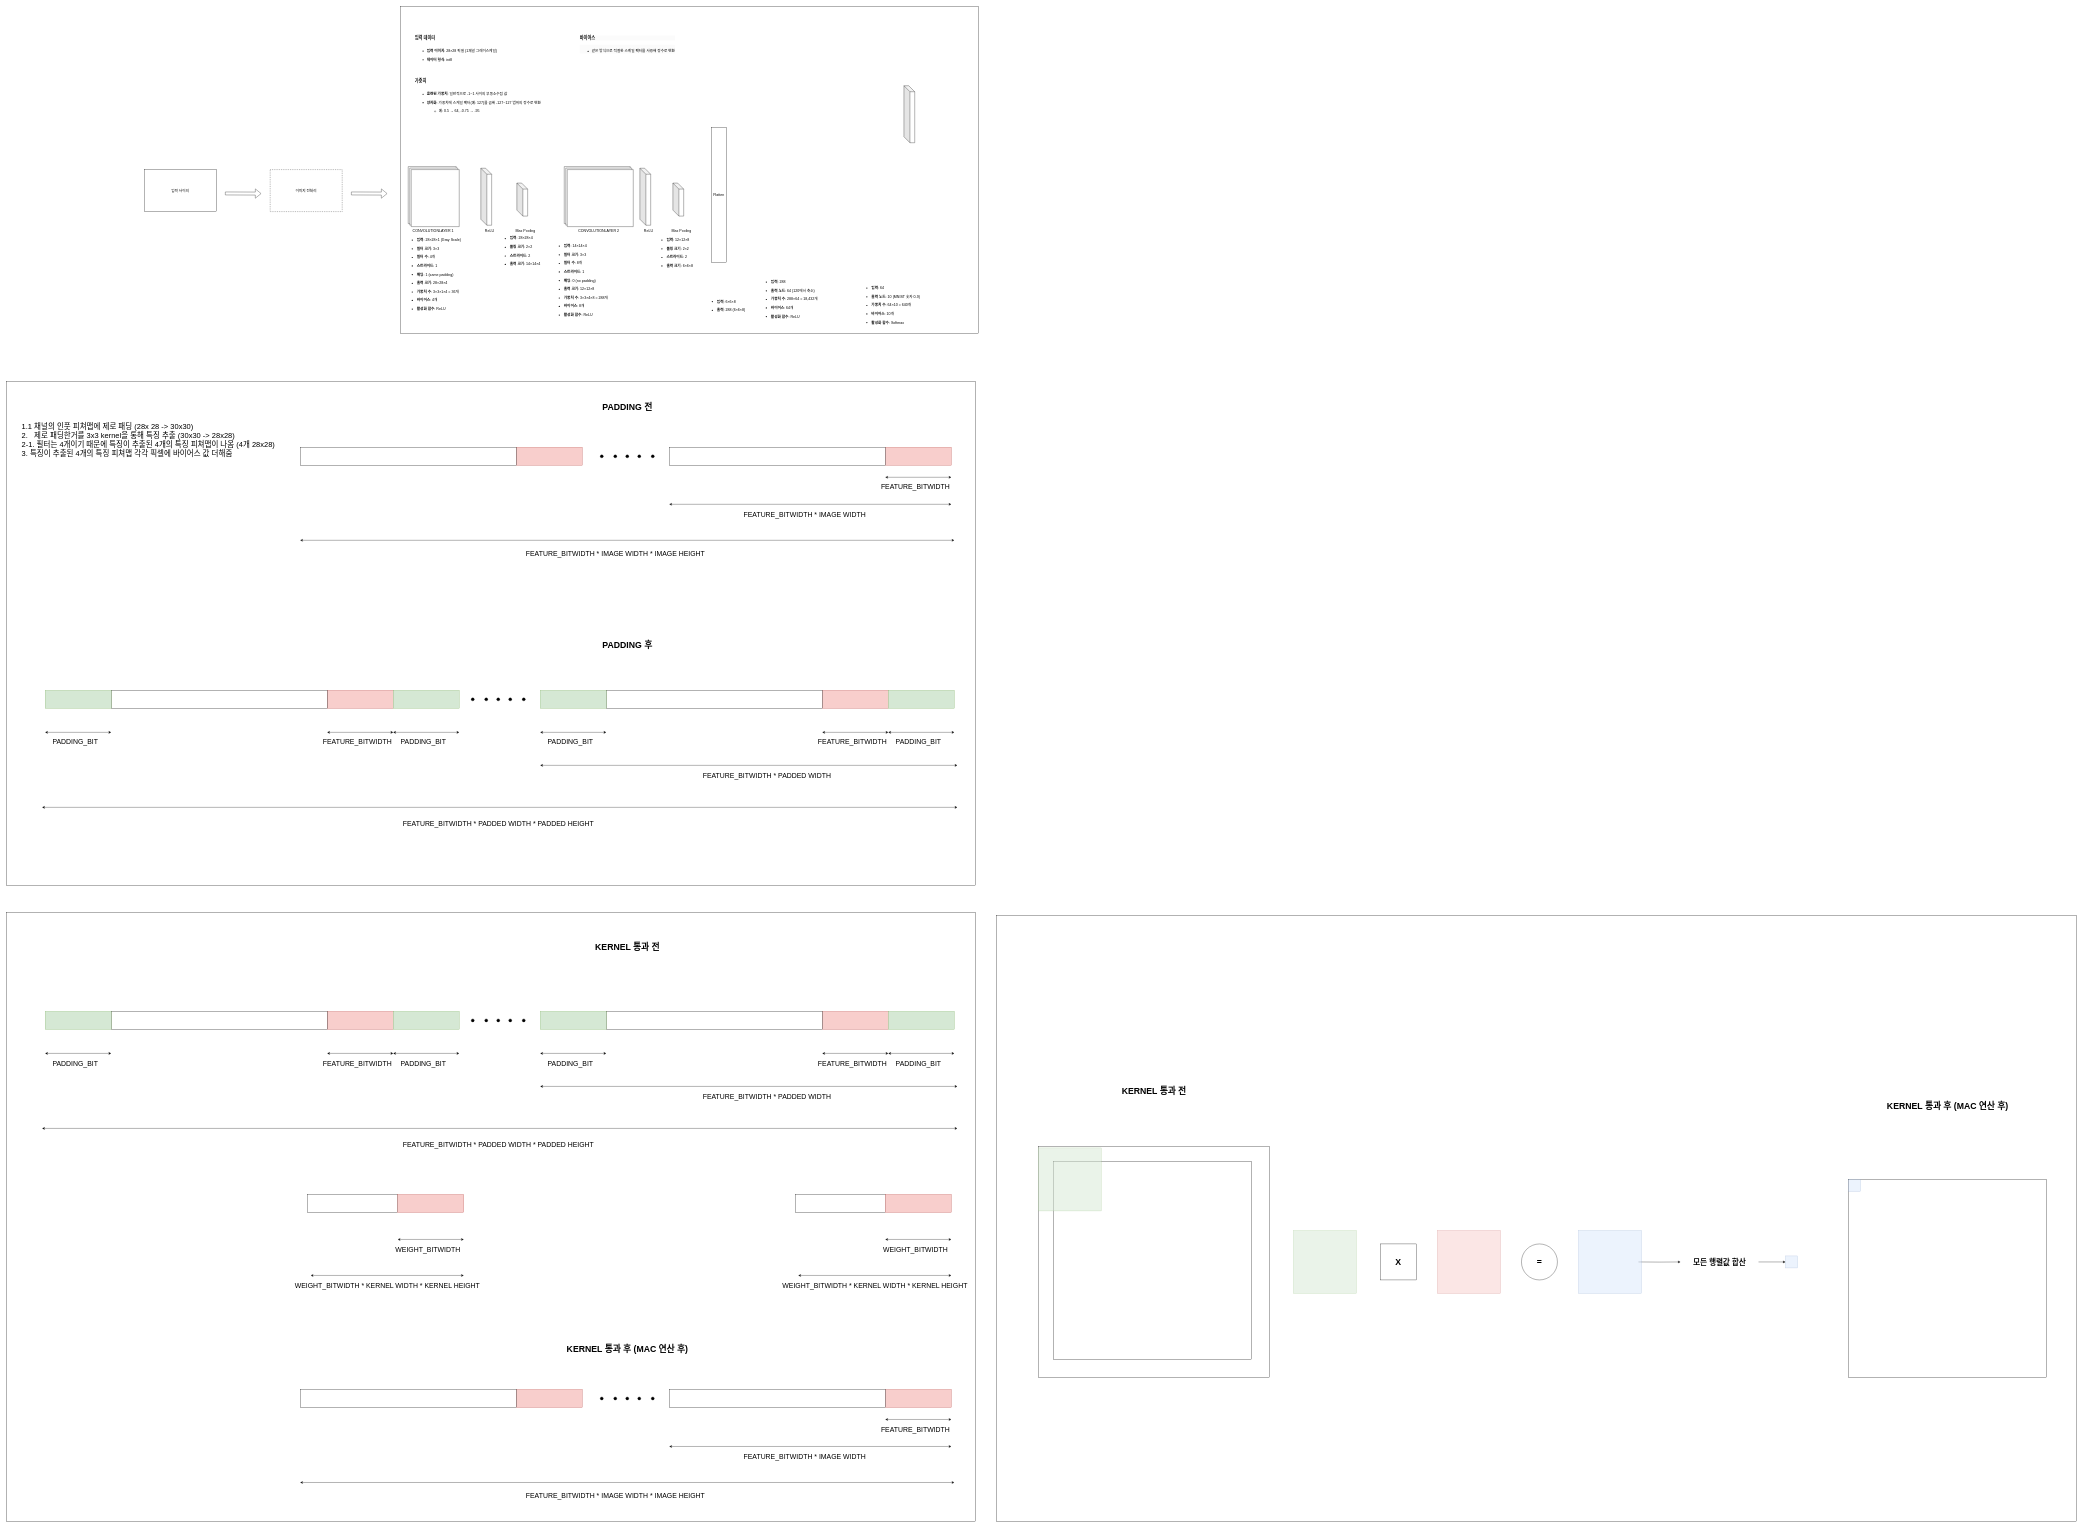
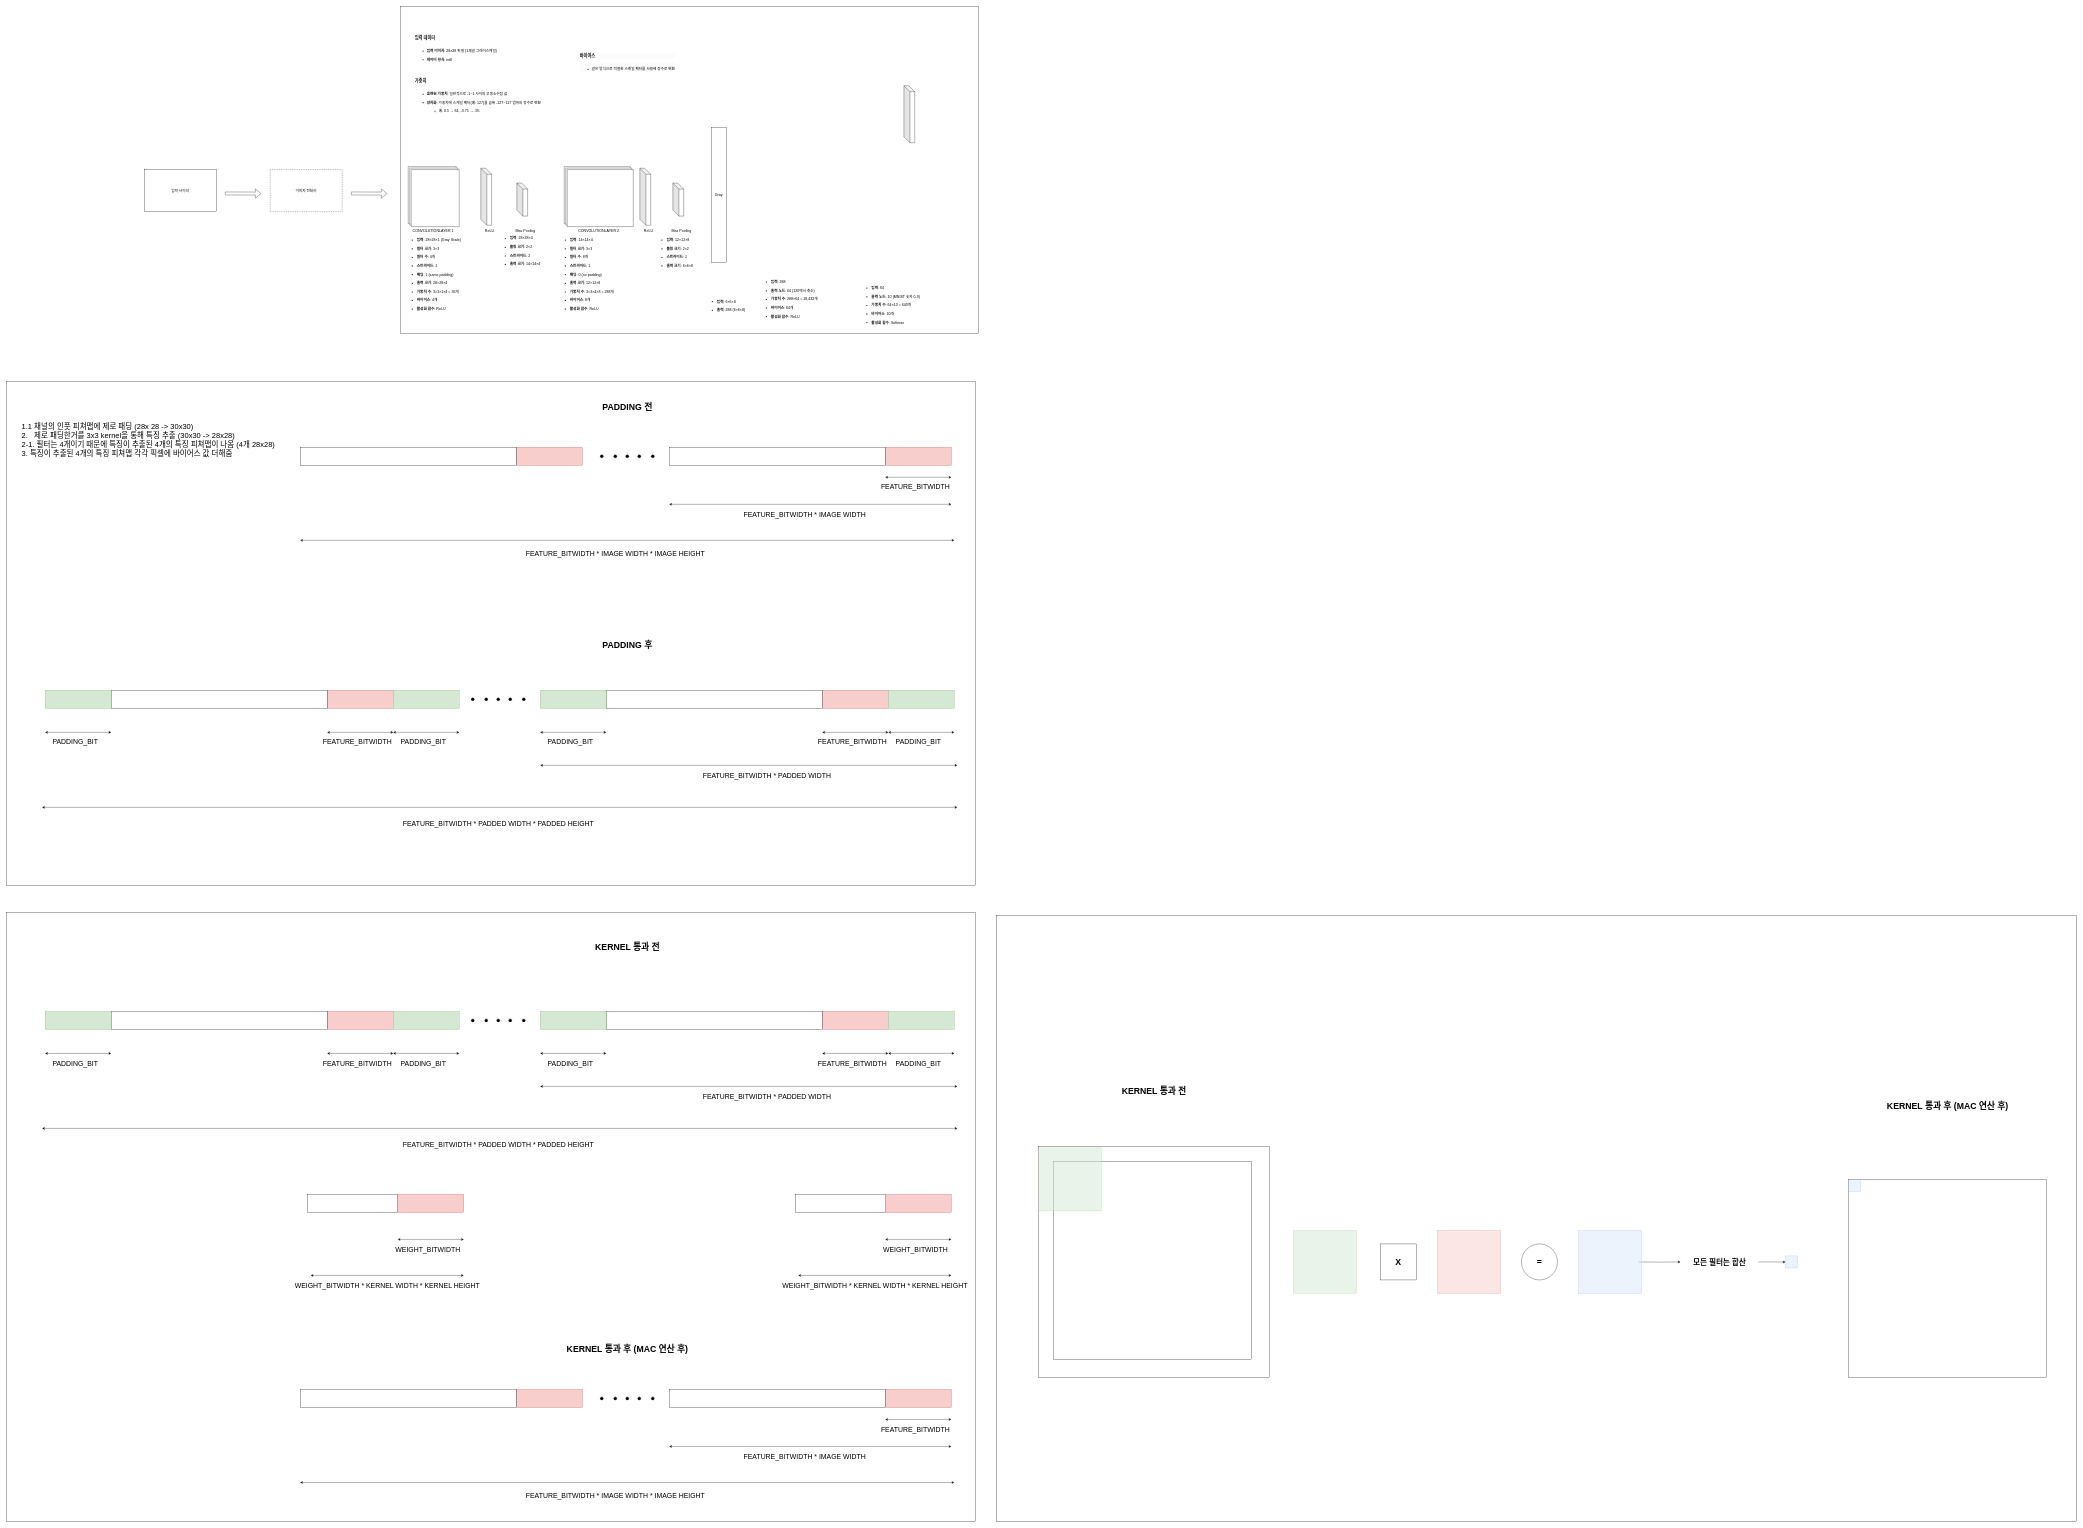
node "바이어스같은 방식으로 적절한 스케일 팩터를 사용해 정수로 변환": moved (635, 50) -> (635, 68)
node "Flatten": label "Flatten" -> "Gray"
node "입력: 14×14×4 필터 크기: 3×3 필터 수: 8개 스트라이드: 1 패딩: 0 (no padding) 출력 크기: 12×12×8 가중치 수: 3×3×4×8 = 288개 바이어스: 8개 활성화 함수: ReLU": moved (591, 282) -> (597, 276)
node "모든 행렬값 합산": label "모든 행렬값 합산" -> "모든 필터는 합산"
